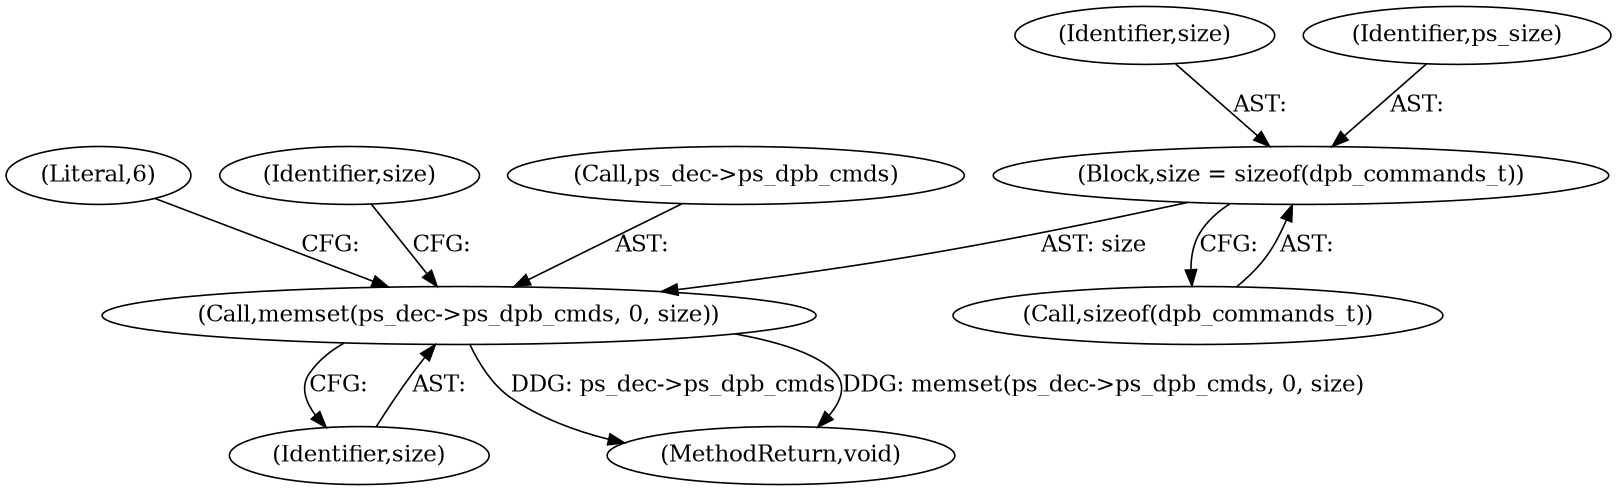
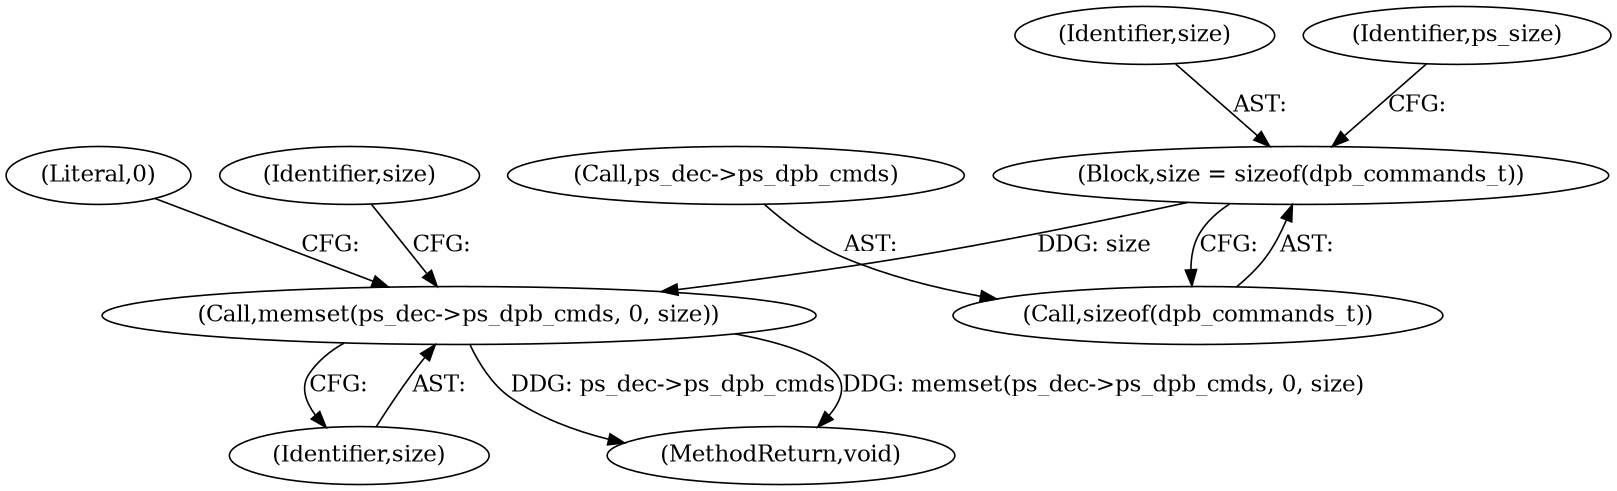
edge "(Identifier,ps_size)" -> "(Block,size = sizeof(dpb_commands_t))": label "AST: " -> "CFG: "
node "(Literal,6)": label "(Literal,6)" -> "(Literal,0)"
edge "(Call,ps_dec->ps_dpb_cmds)" -> "(Call,memset(ps_dec->ps_dpb_cmds, 0, size))": now "(Call,ps_dec->ps_dpb_cmds)" -> "(Call,sizeof(dpb_commands_t))"
edge "(Block,size = sizeof(dpb_commands_t))" -> "(Call,memset(ps_dec->ps_dpb_cmds, 0, size))": label "AST: size" -> "DDG: size"
